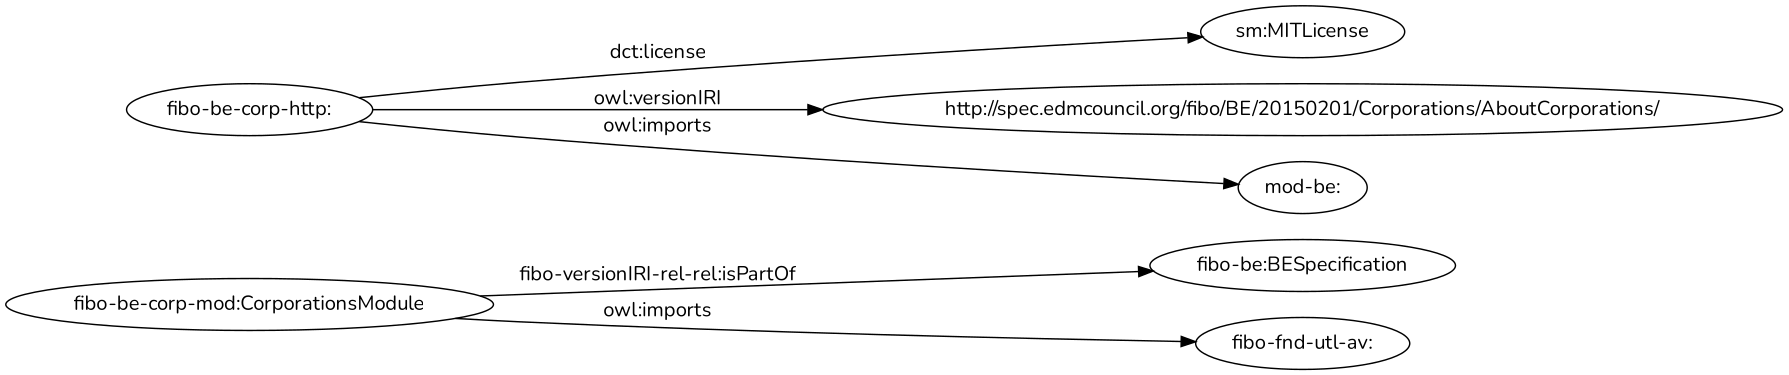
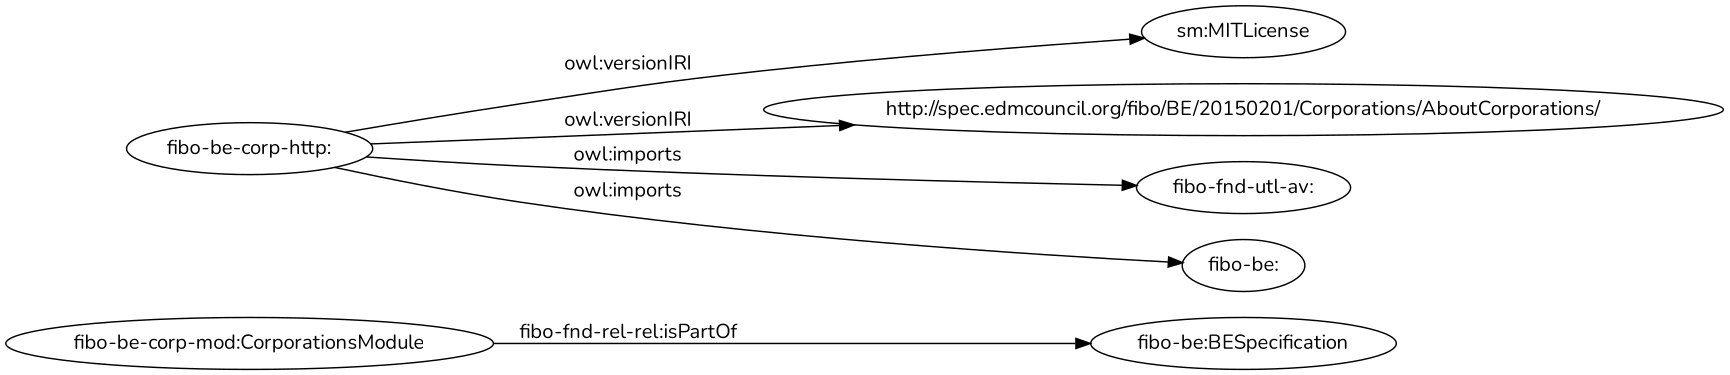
edge "fibo-be-corp-http:" -> "sm:MITLicense": label "dct:license" -> "owl:versionIRI"
node "mod-be:": label "mod-be:" -> "fibo-be:"
edge "fibo-be-corp-mod:CorporationsModule" -> "fibo-be:BESpecification": label "fibo-versionIRI-rel-rel:isPartOf" -> "fibo-fnd-rel-rel:isPartOf"
edge "fibo-be-corp-mod:CorporationsModule" -> "fibo-fnd-utl-av:": now "fibo-be-corp-http:" -> "fibo-fnd-utl-av:"
